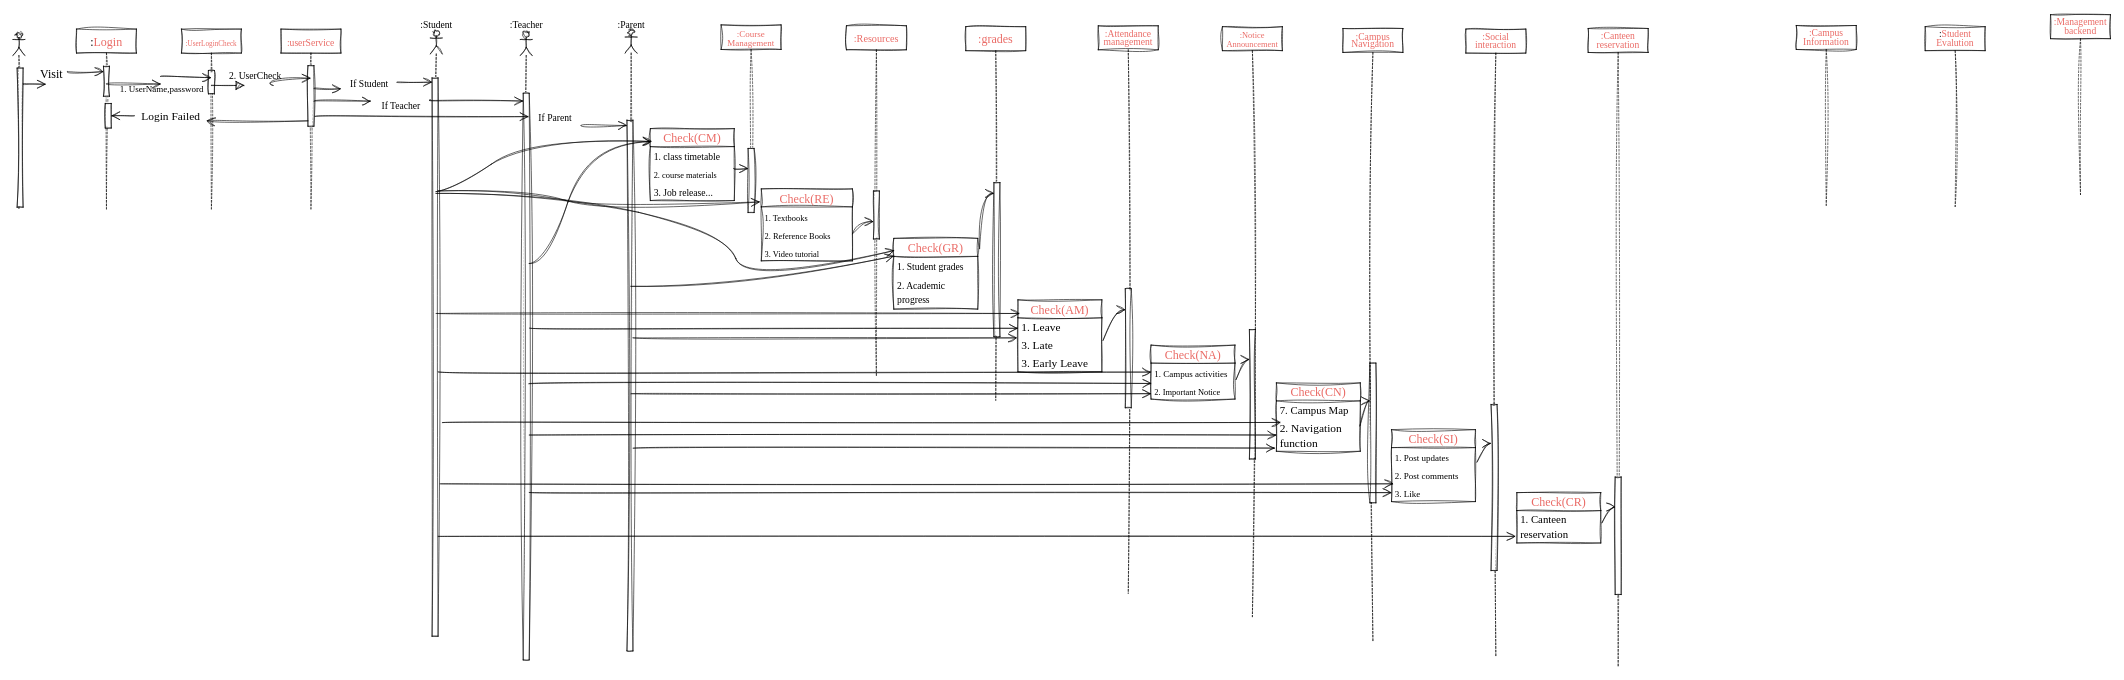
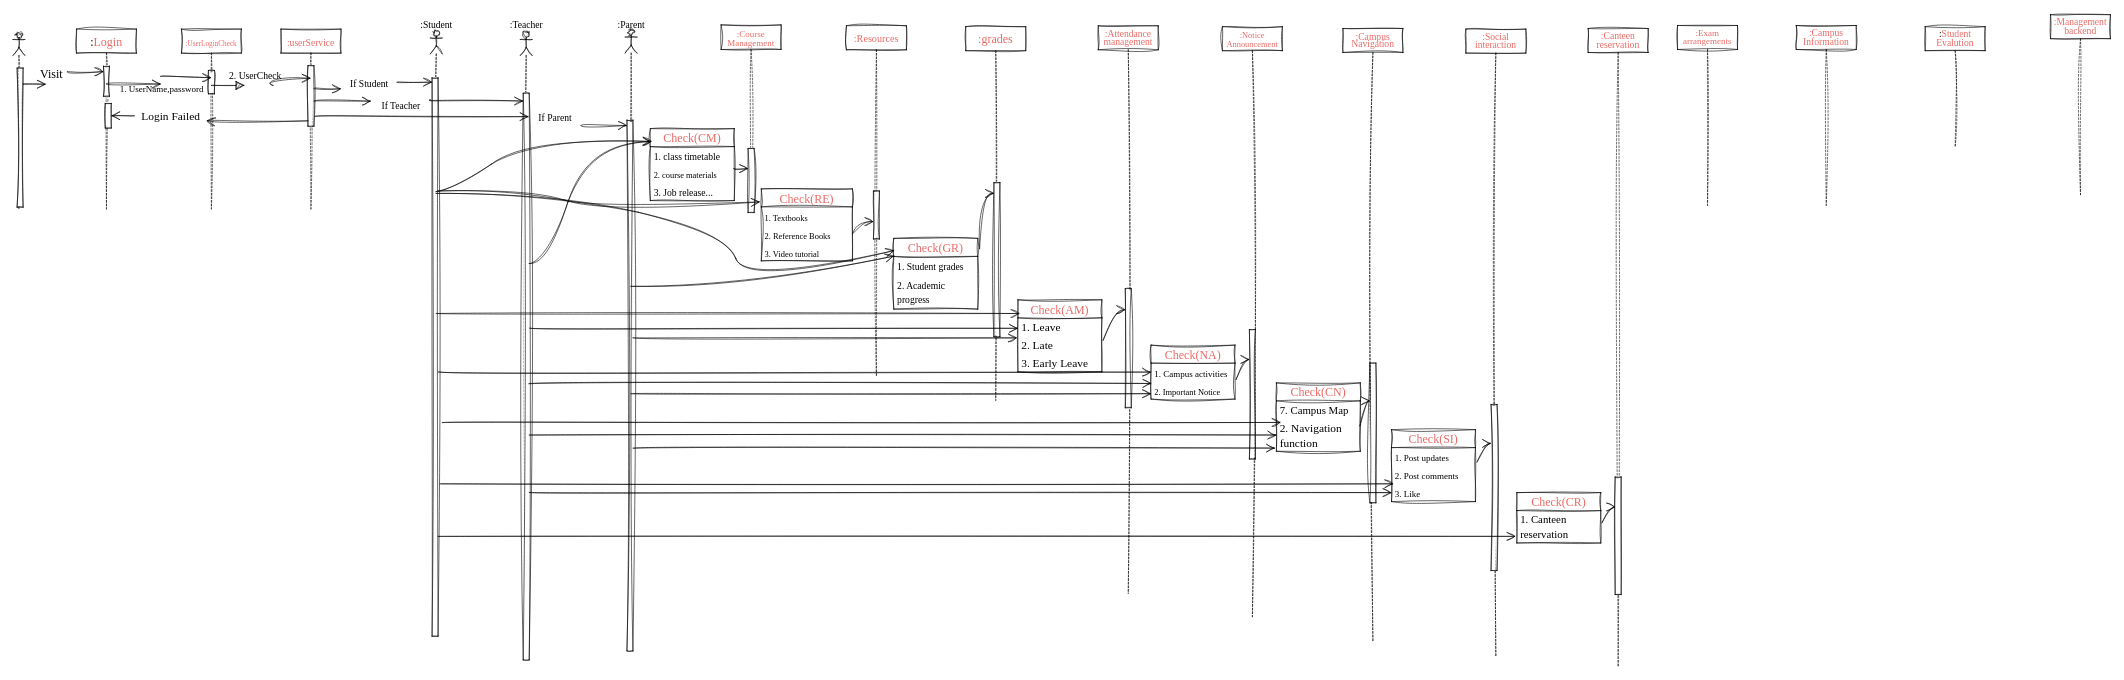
node ":Exam arrangements": added
node ":Student Evalution": size 60x180 -> 60x120
node "3. Late": label "3. Late" -> "2. Late"
